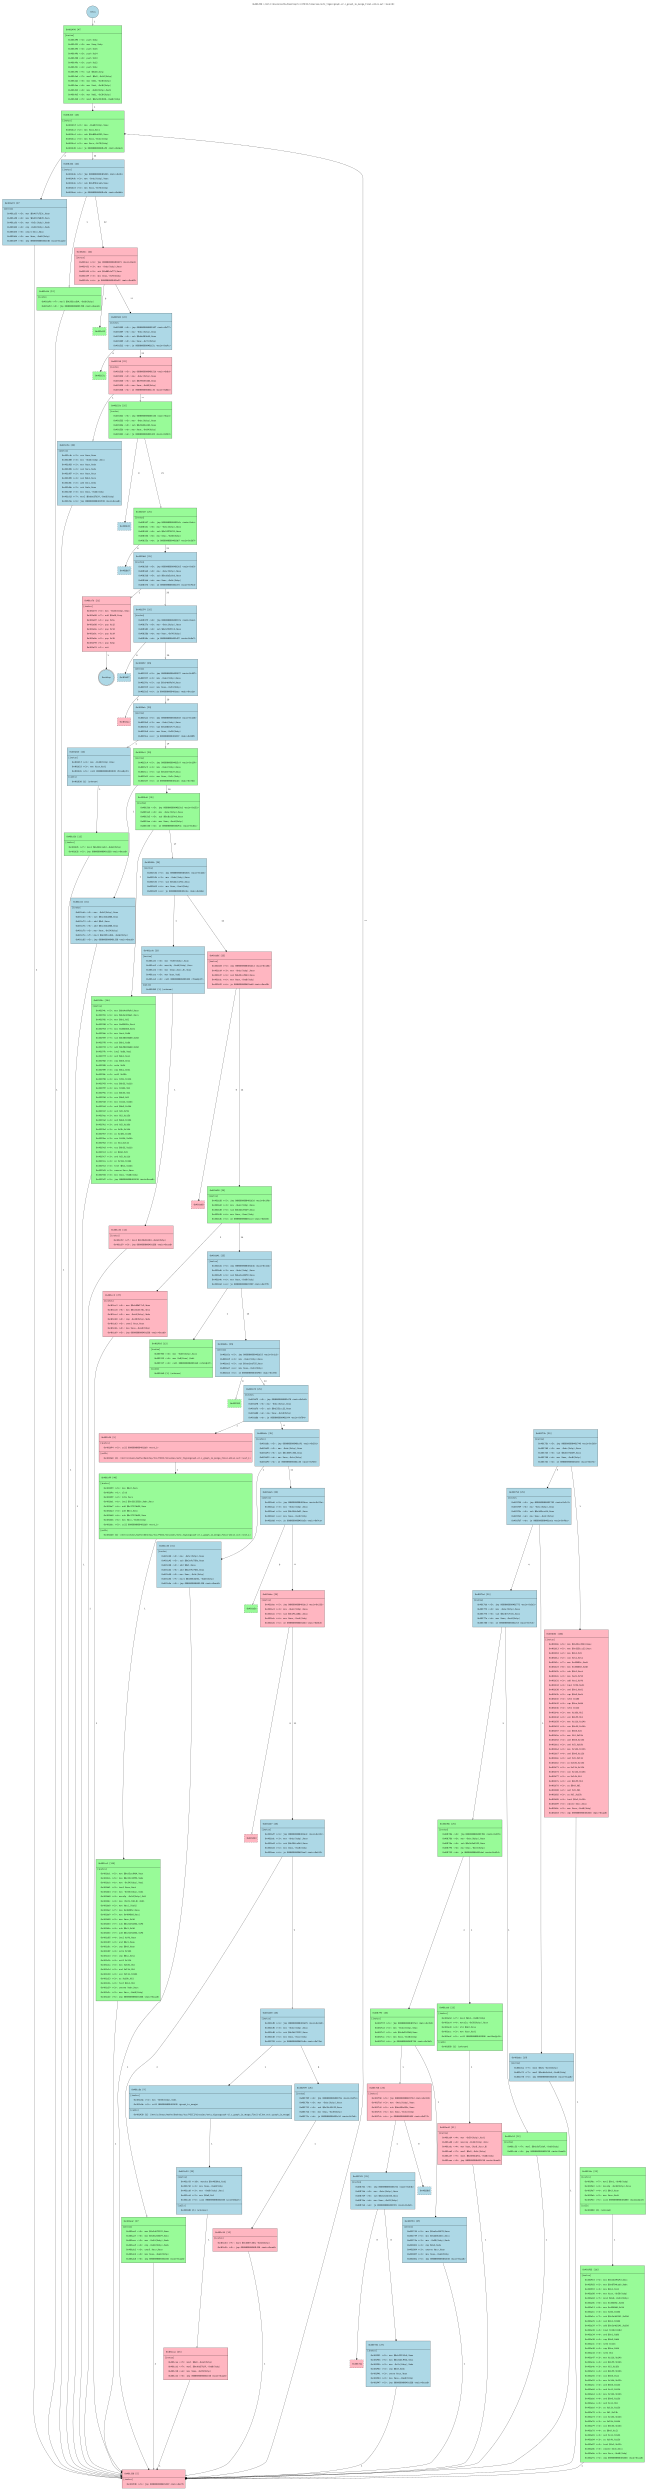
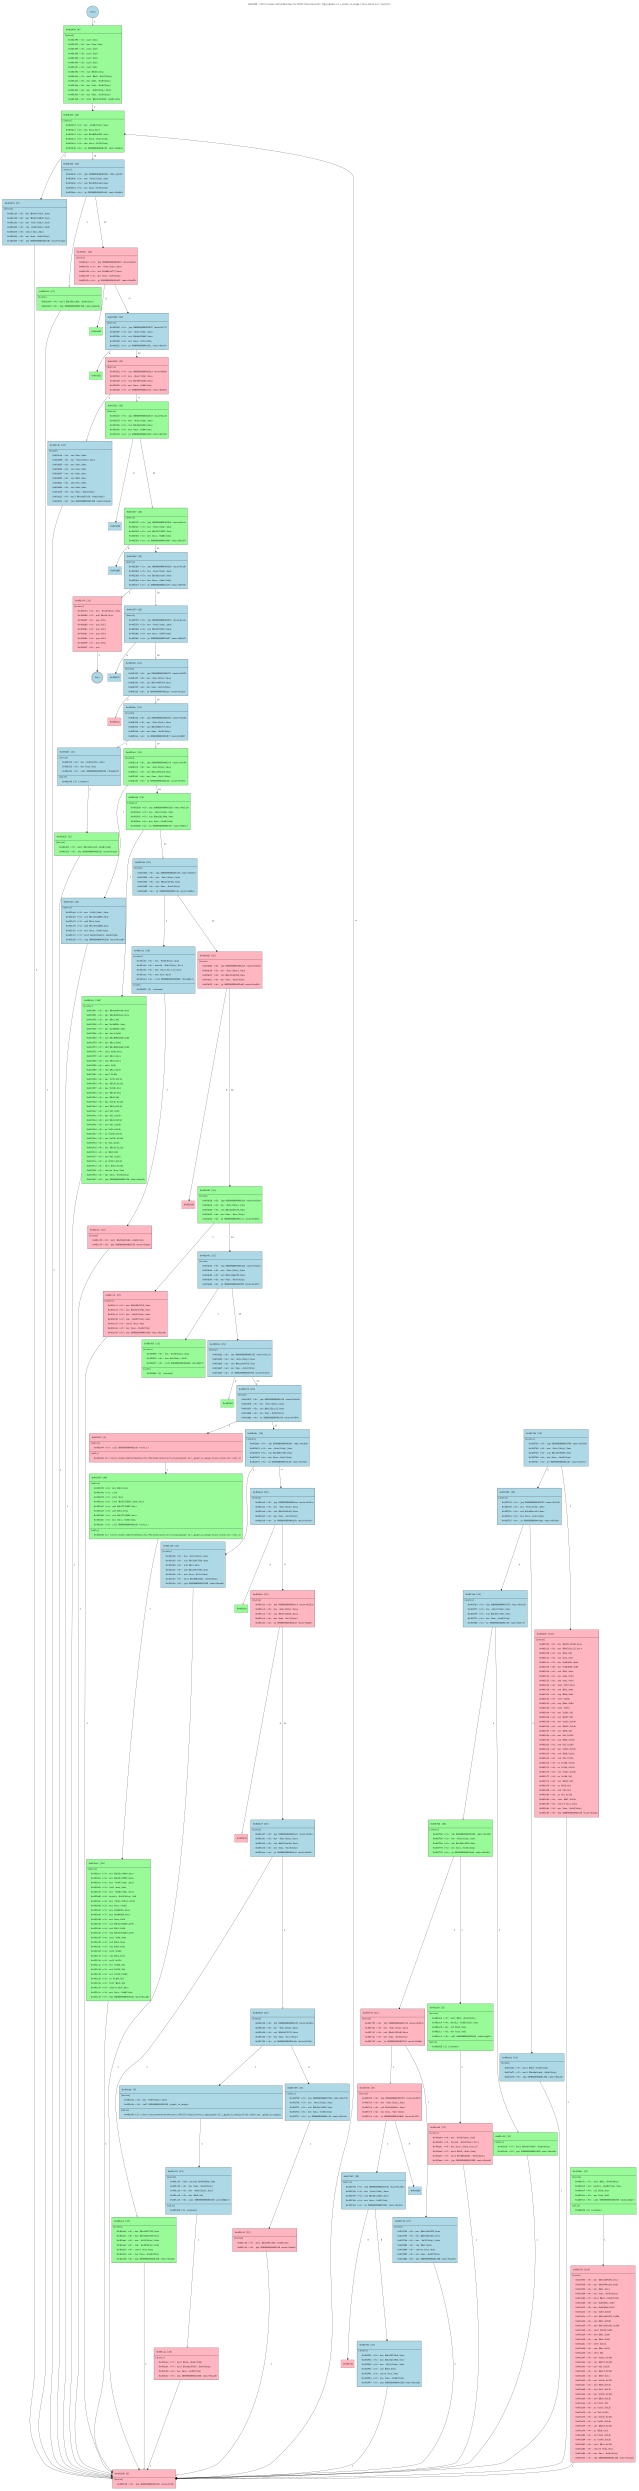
node "Desktop": label "Desktop" -> "Exit"
node "0x40179f [25]": fillcolor palegreen -> lightpink
node "0x4019f3 [163]": fillcolor palegreen -> lightpink
